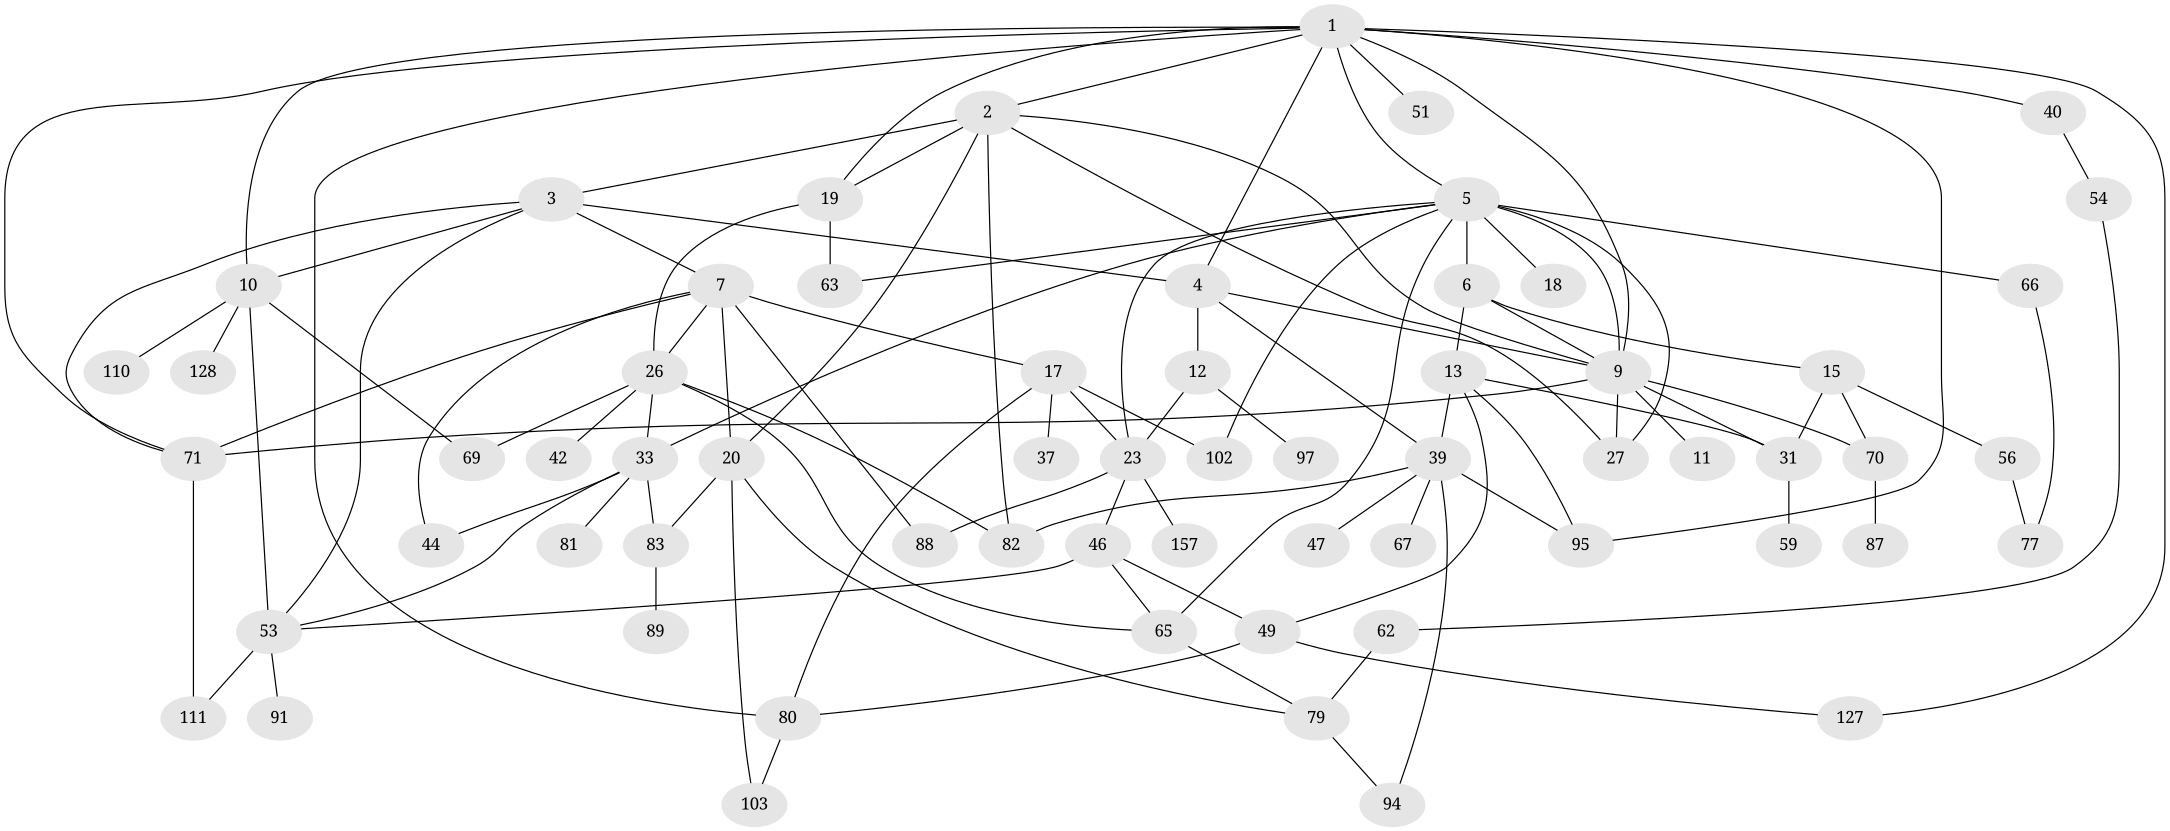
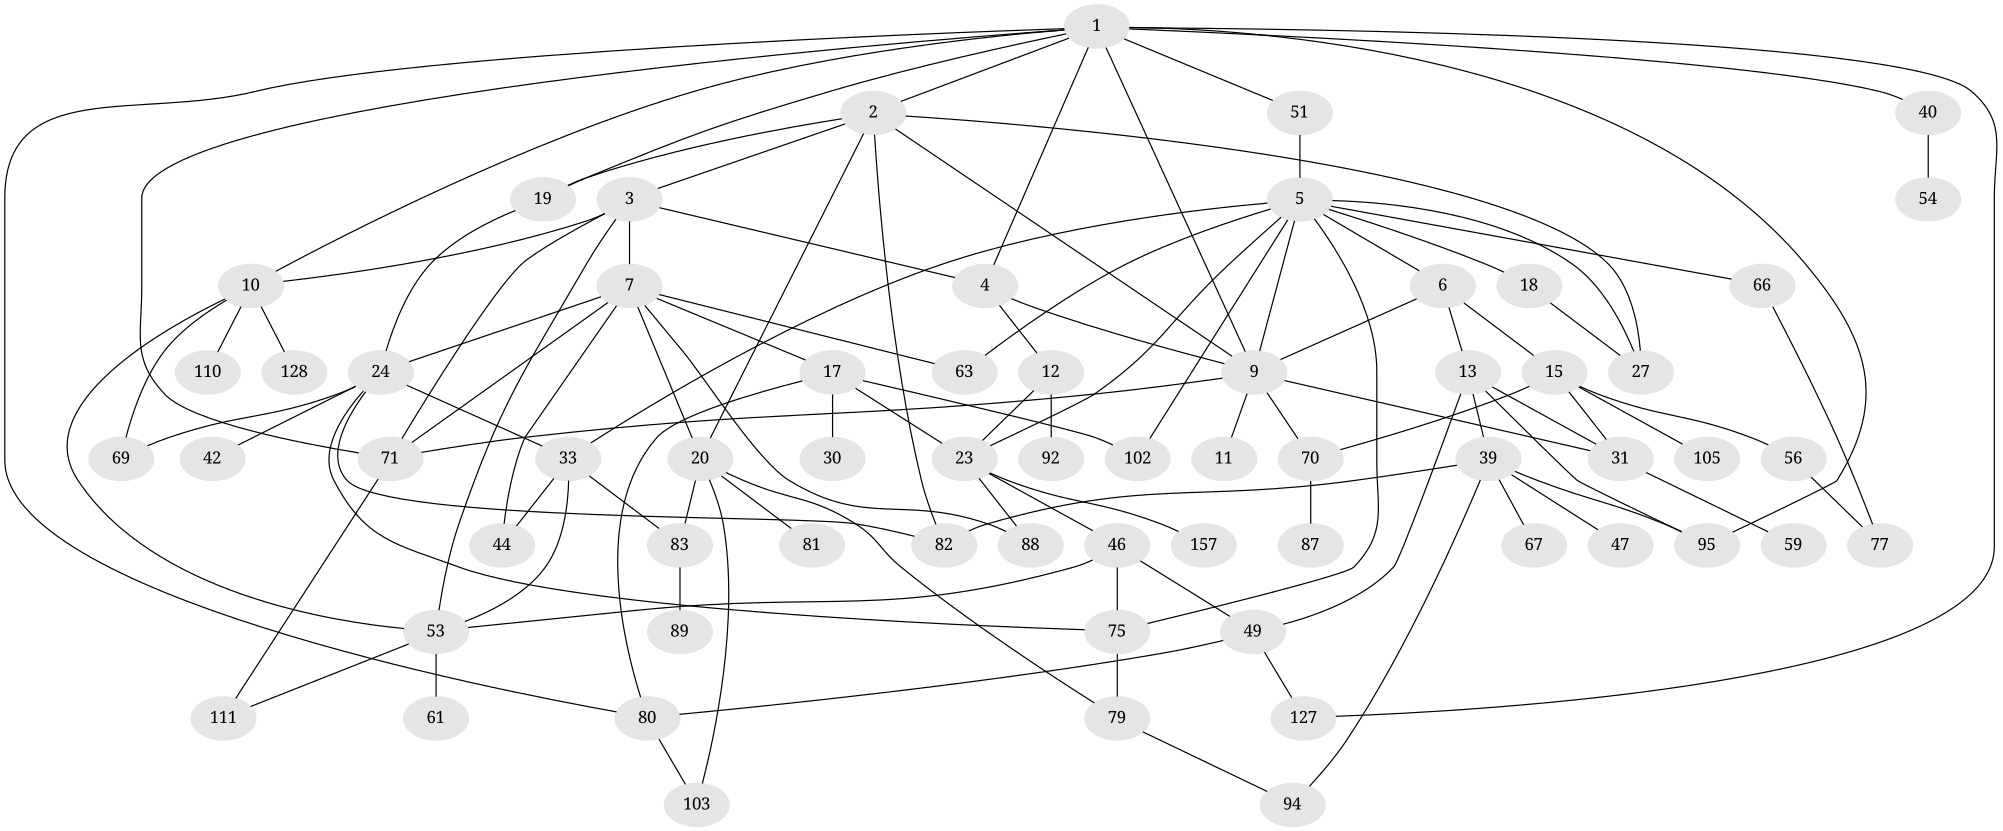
edge "1" -- "5": now "51" -- "5"
edge "19" -- "63": now "7" -- "63"
node "26": label "26" -> "24"
edge "4" -- "39": removed
edge "9" -- "27": now "18" -- "27"
node "37": label "37" -> "30"
node "97": label "97" -> "92"
node "105": added
edge "33" -- "81": now "20" -- "81"
node "65": label "65" -> "75"
node "62": removed
node "91": label "91" -> "61"
